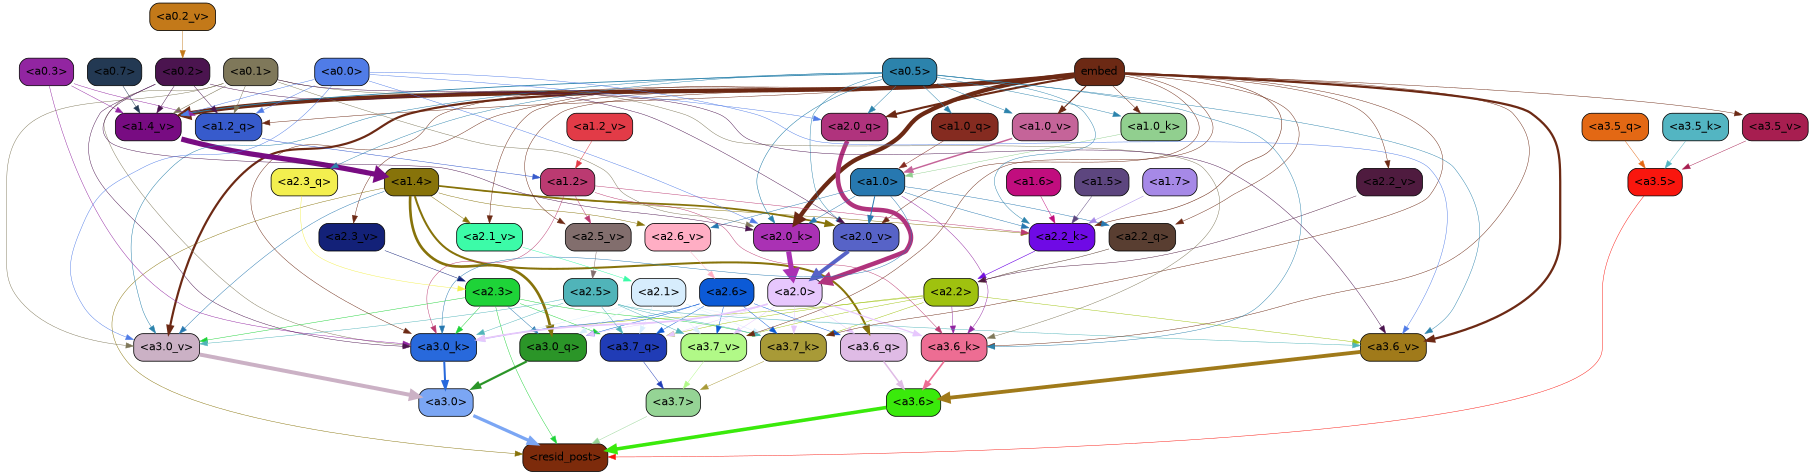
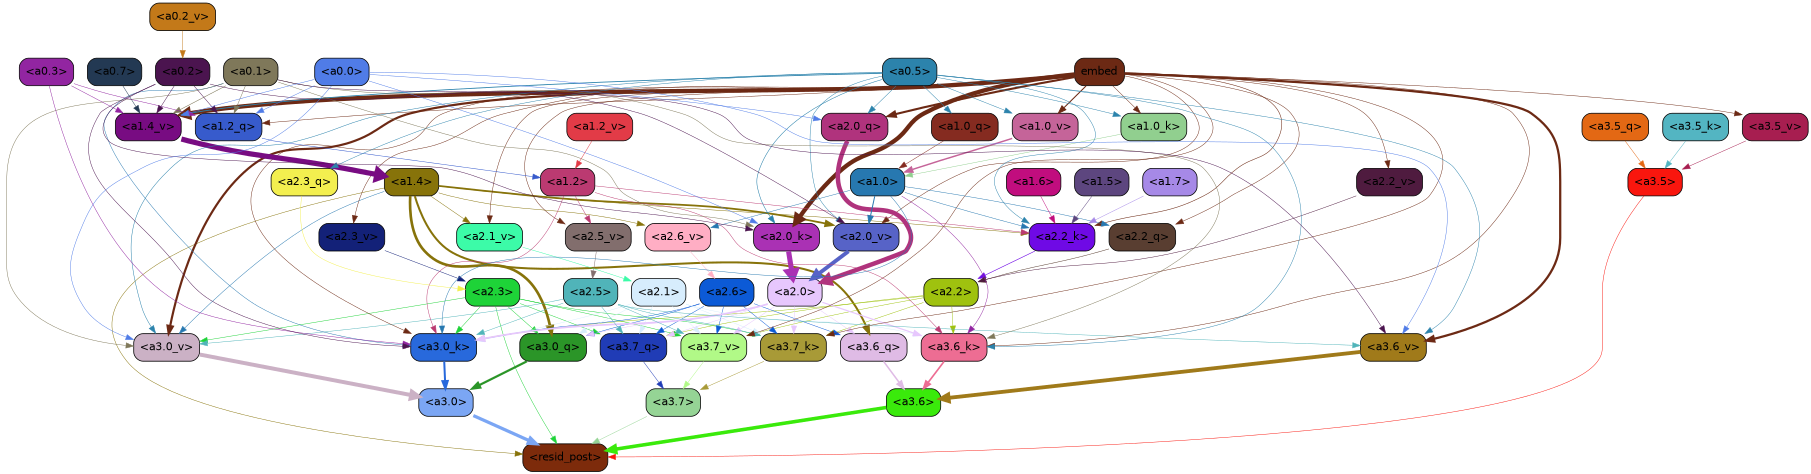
edge "<a1.0>" -> "<a2.0_k>": removed
edge "<a0.1>" -> "<a3.0_k>": color #7f785a -> #2778b0
edge "<a2.3>" -> "<a3.0_q>": color #2778b0 -> #1ed338
edge "<a2.3>" -> "<a3.7_v>": added
edge "<a2.2>" -> "<a3.6_k>": color #9225a1 -> #9fc20f
edge "<a2.2>" -> "<a3.6_v>": removed
